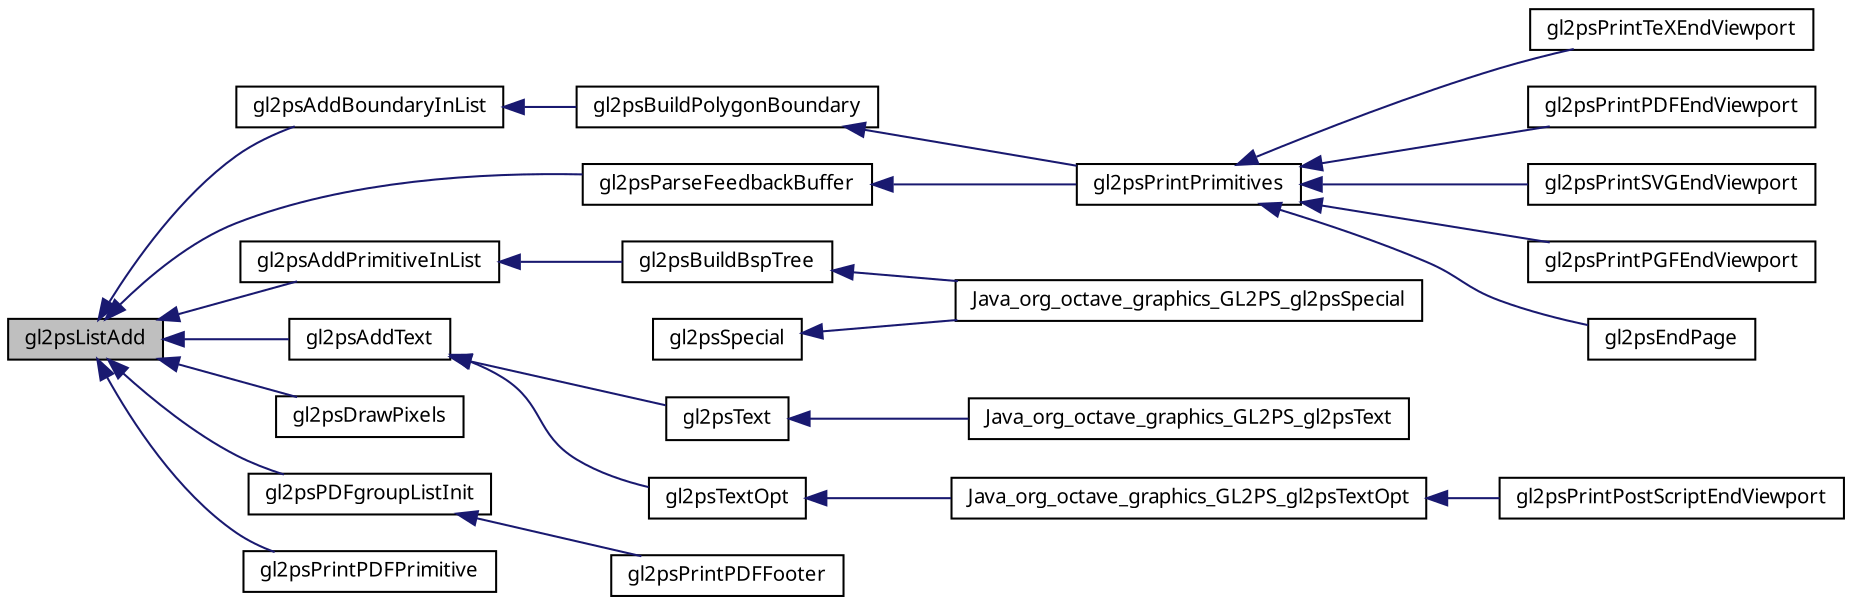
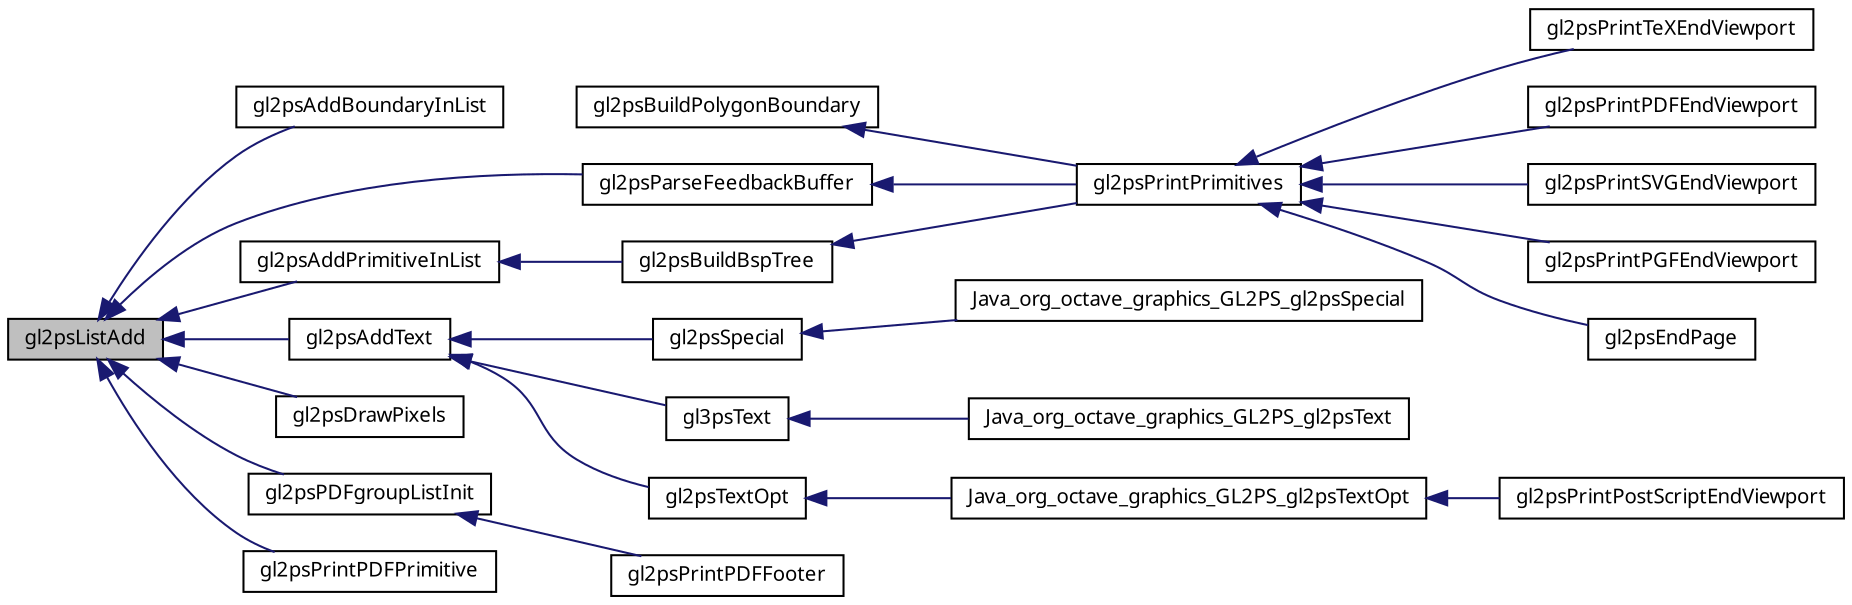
edge "gl2psBuildPolygonBoundary" -> "gl2psAddBoundaryInList": removed
edge "Java_org_octave_graphics_GL2PS_gl2psSpecial" -> "gl2psBuildBspTree": now "gl2psPrintPrimitives" -> "gl2psBuildBspTree"
edge "gl2psSpecial" -> "gl2psAddText": added
node "gl2psText": label "gl2psText" -> "gl3psText"
